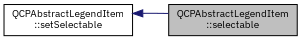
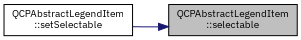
edge "QCPAbstractLegendItem ::selectable" -> "QCPAbstractLegendItem ::setSelectable": reversed
